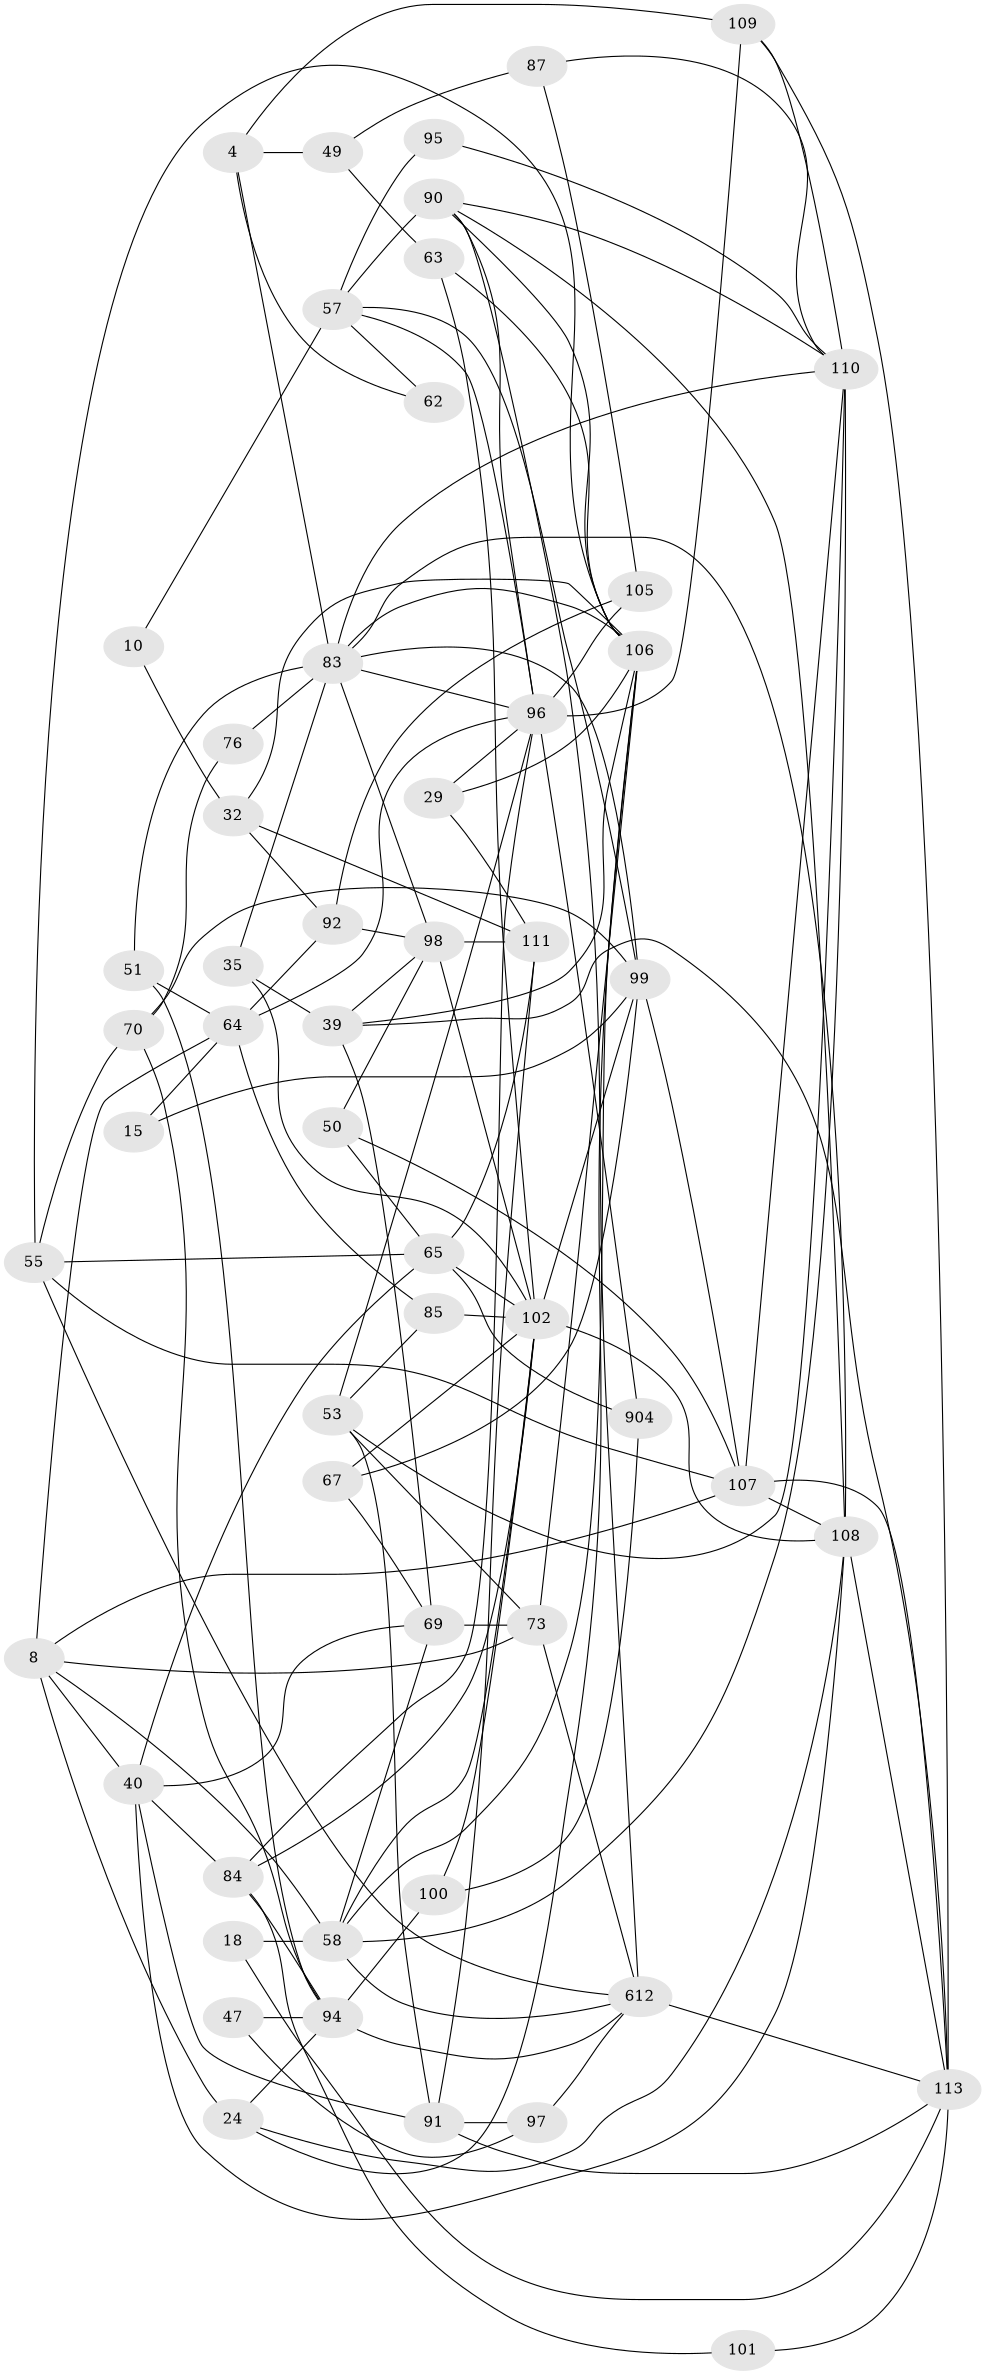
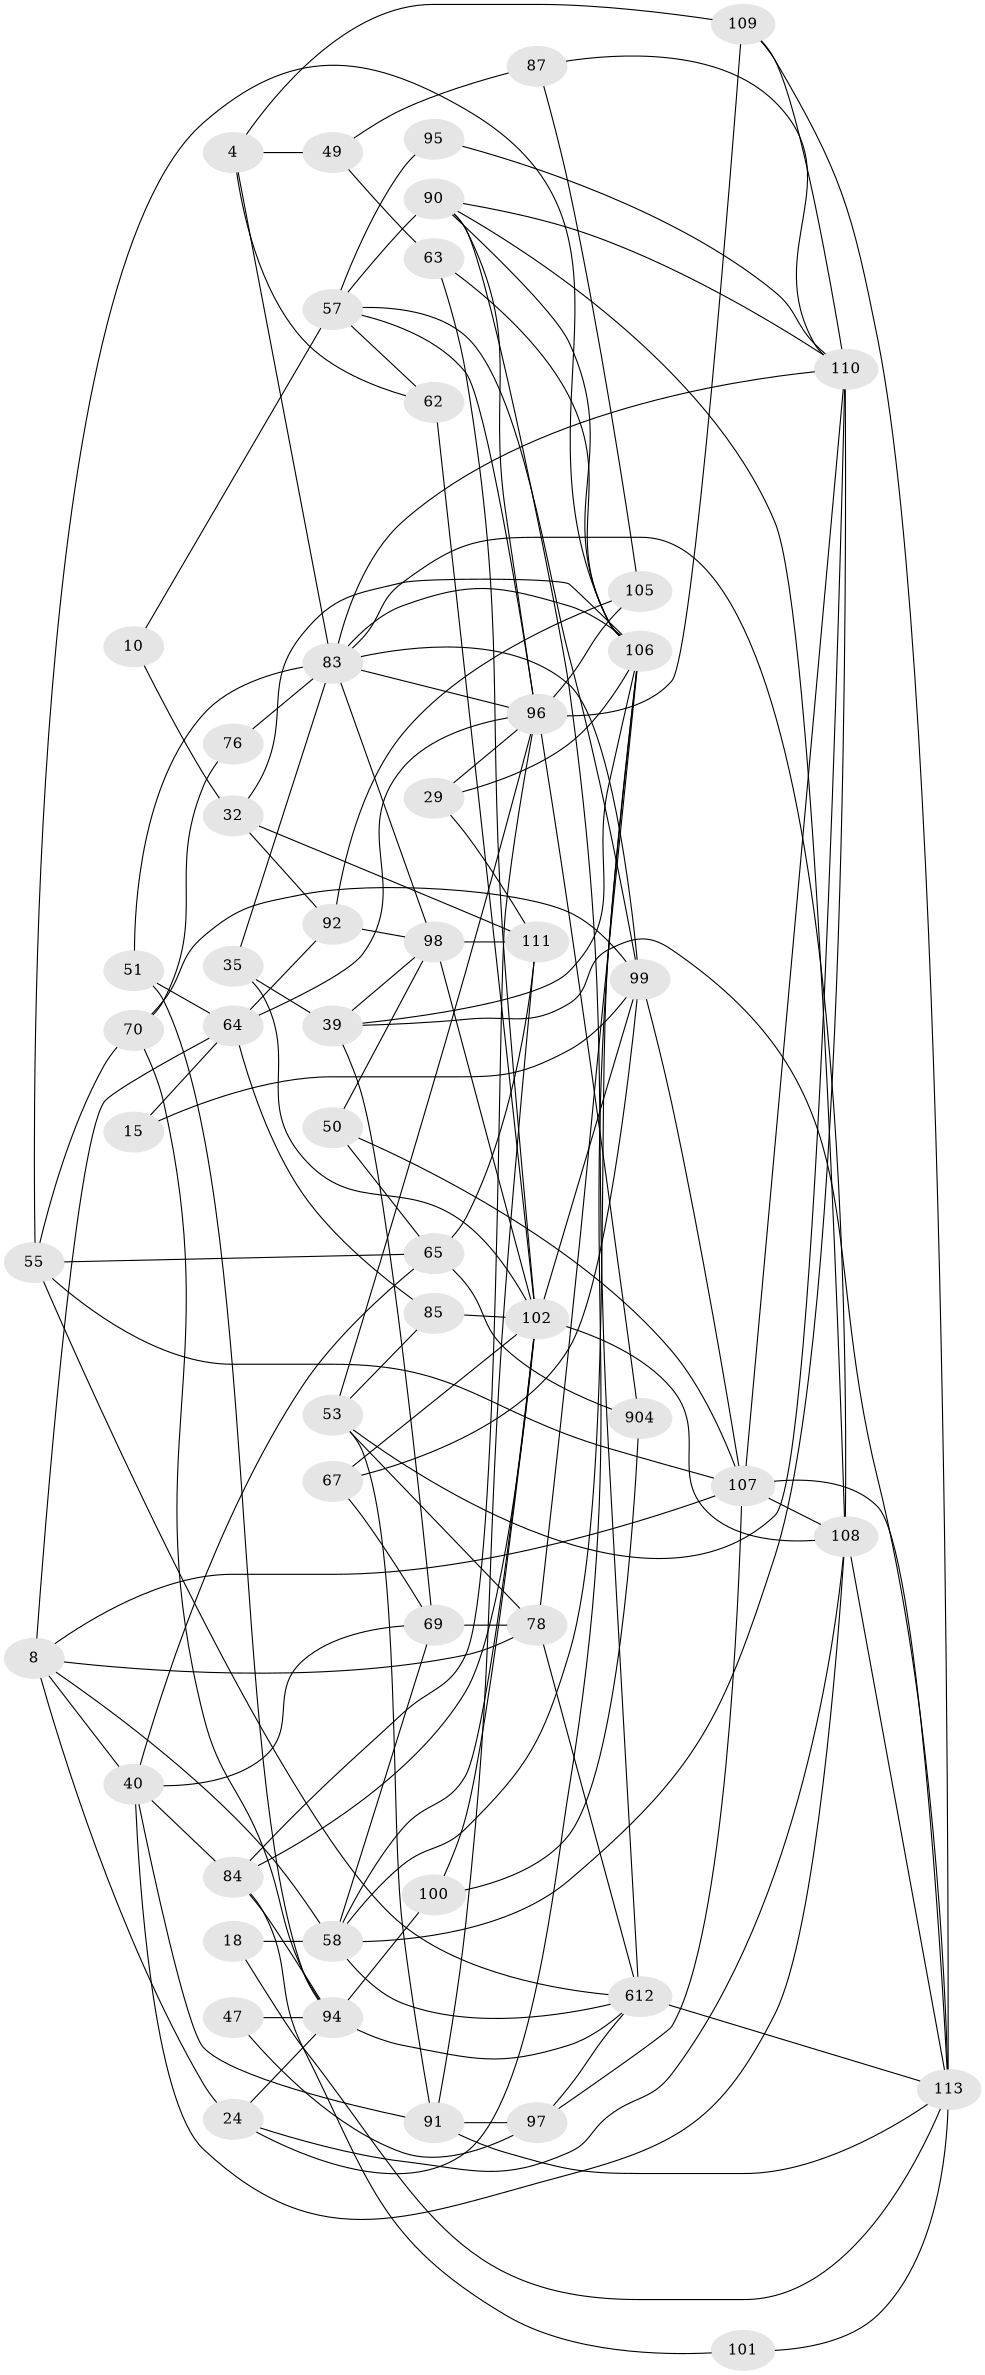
edge "65" -- "102": now "62" -- "102"
node "73": label "73" -> "78"
edge "107" -- "97": added
